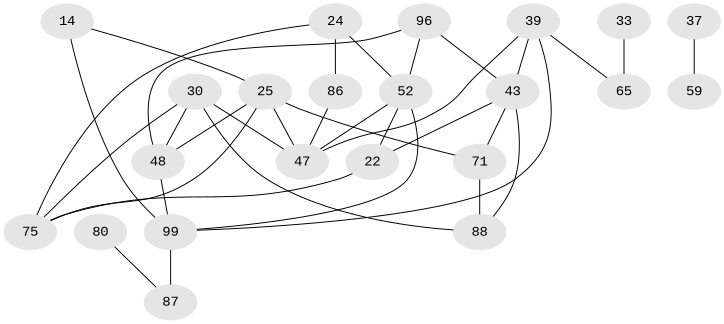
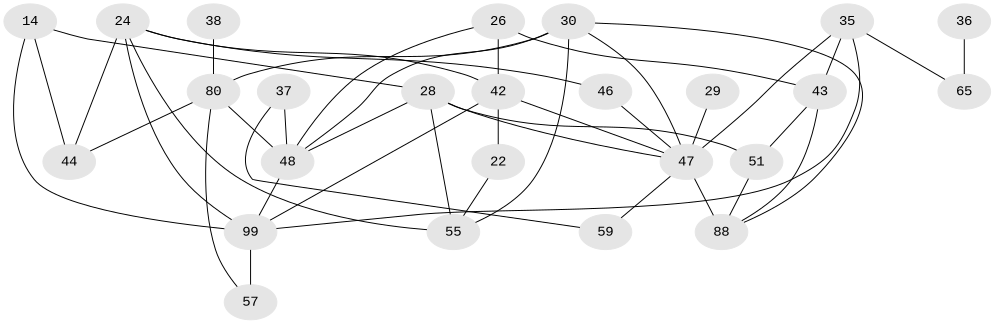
node "38": added
node "96": label "96" -> "26"
node "39": label "39" -> "35"
node "33": label "33" -> "36"
edge "30" -- "80": added
node "25": label "25" -> "28"
node "86": label "86" -> "46"
node "52": label "52" -> "42"
node "29": added
edge "80" -- "48": added
edge "37" -- "48": added
edge "43" -- "22": removed
edge "24" -- "99": added
node "44": added
node "71": label "71" -> "51"
edge "47" -- "88": added
edge "47" -- "59": added
node "75": label "75" -> "55"
node "87": label "87" -> "57"
